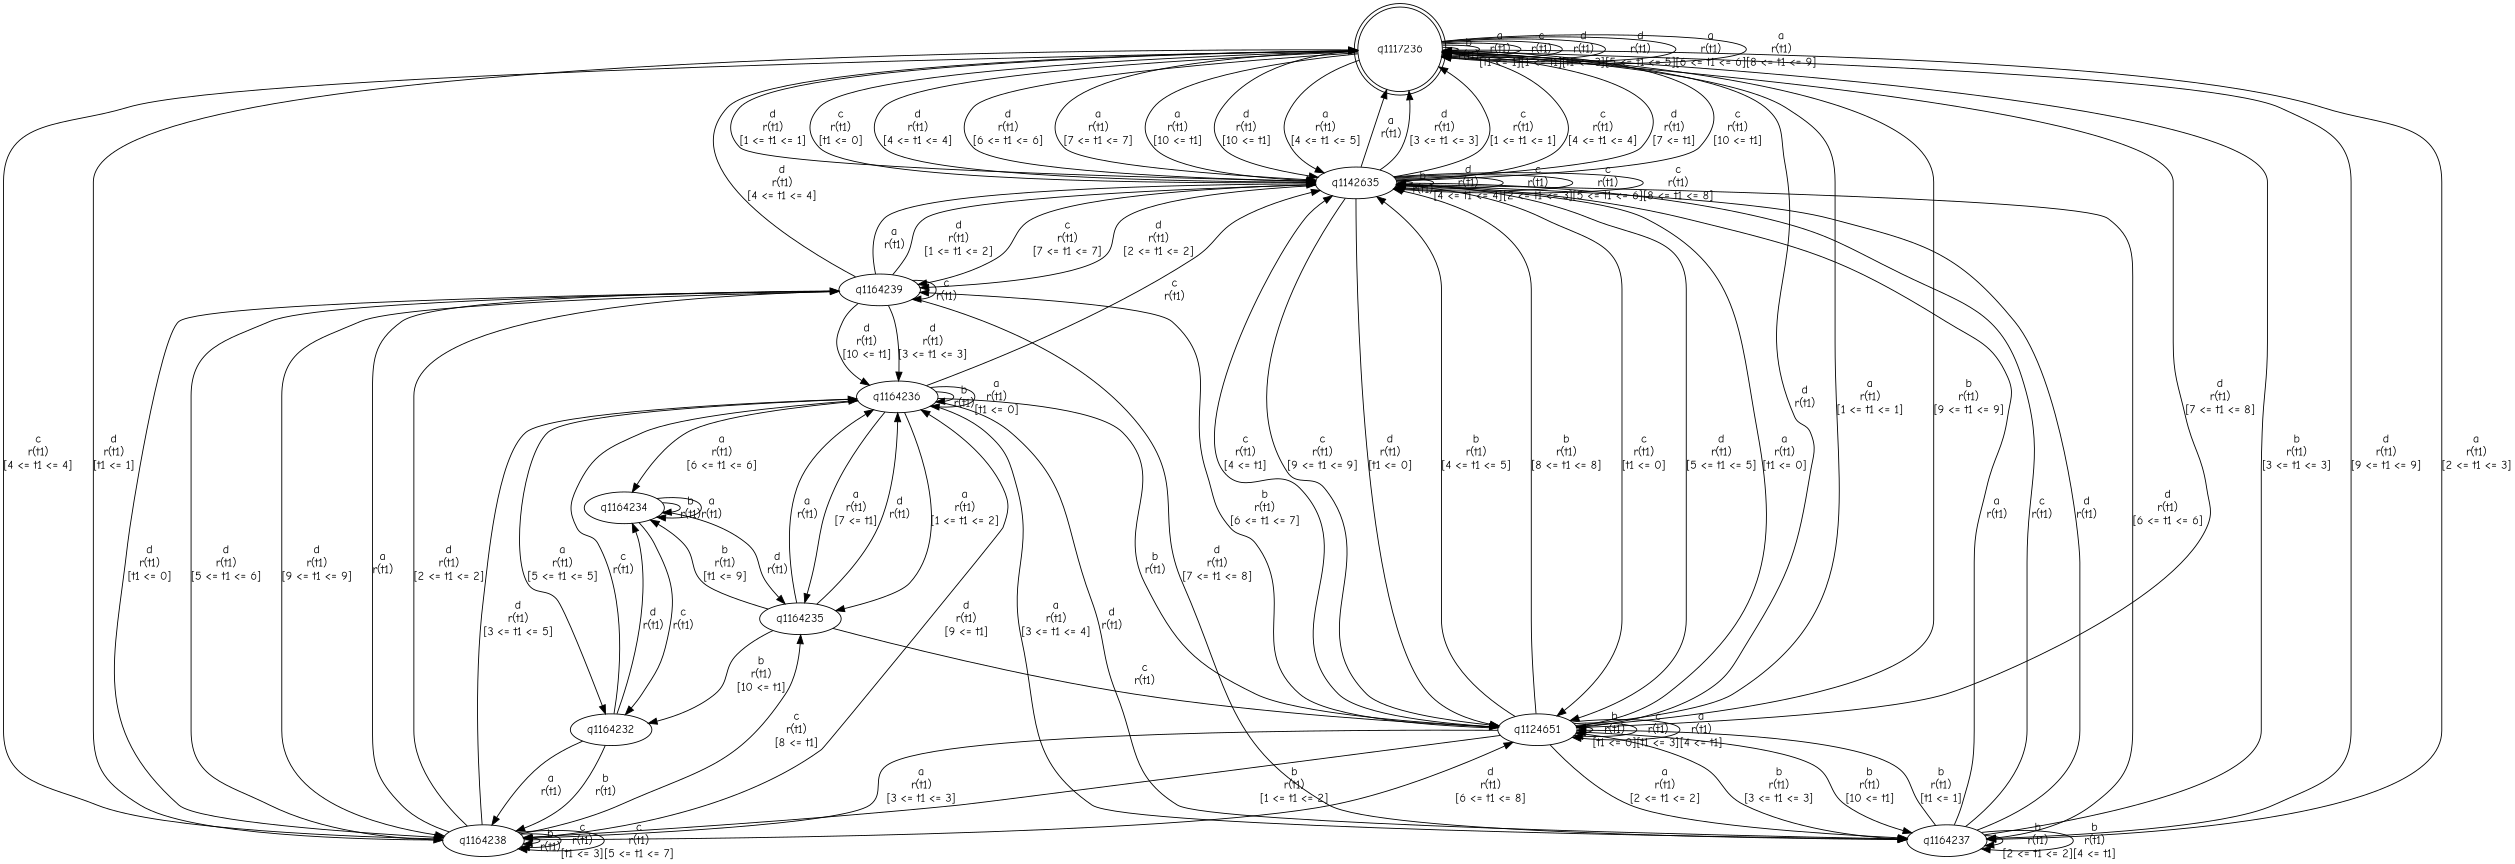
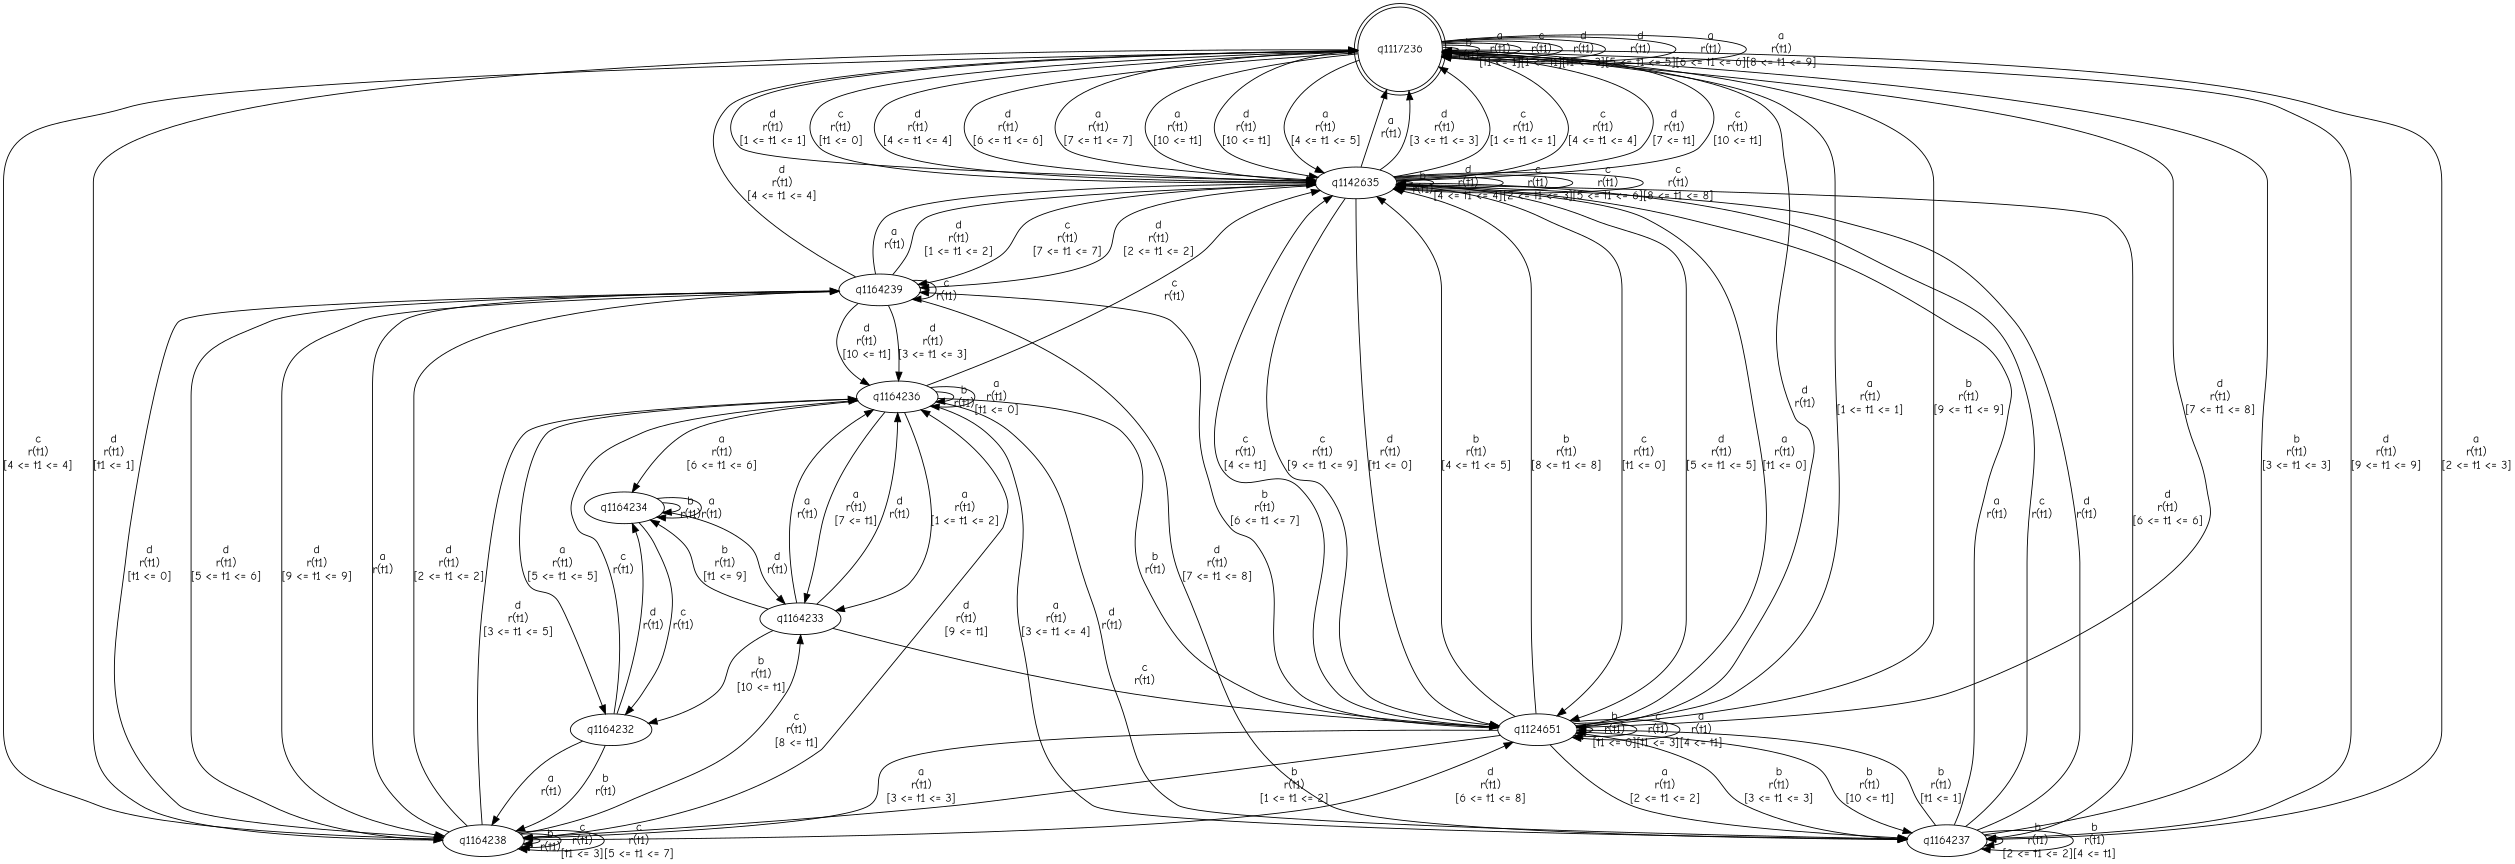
node "q1164235": label "q1164235" -> "q1164233"
